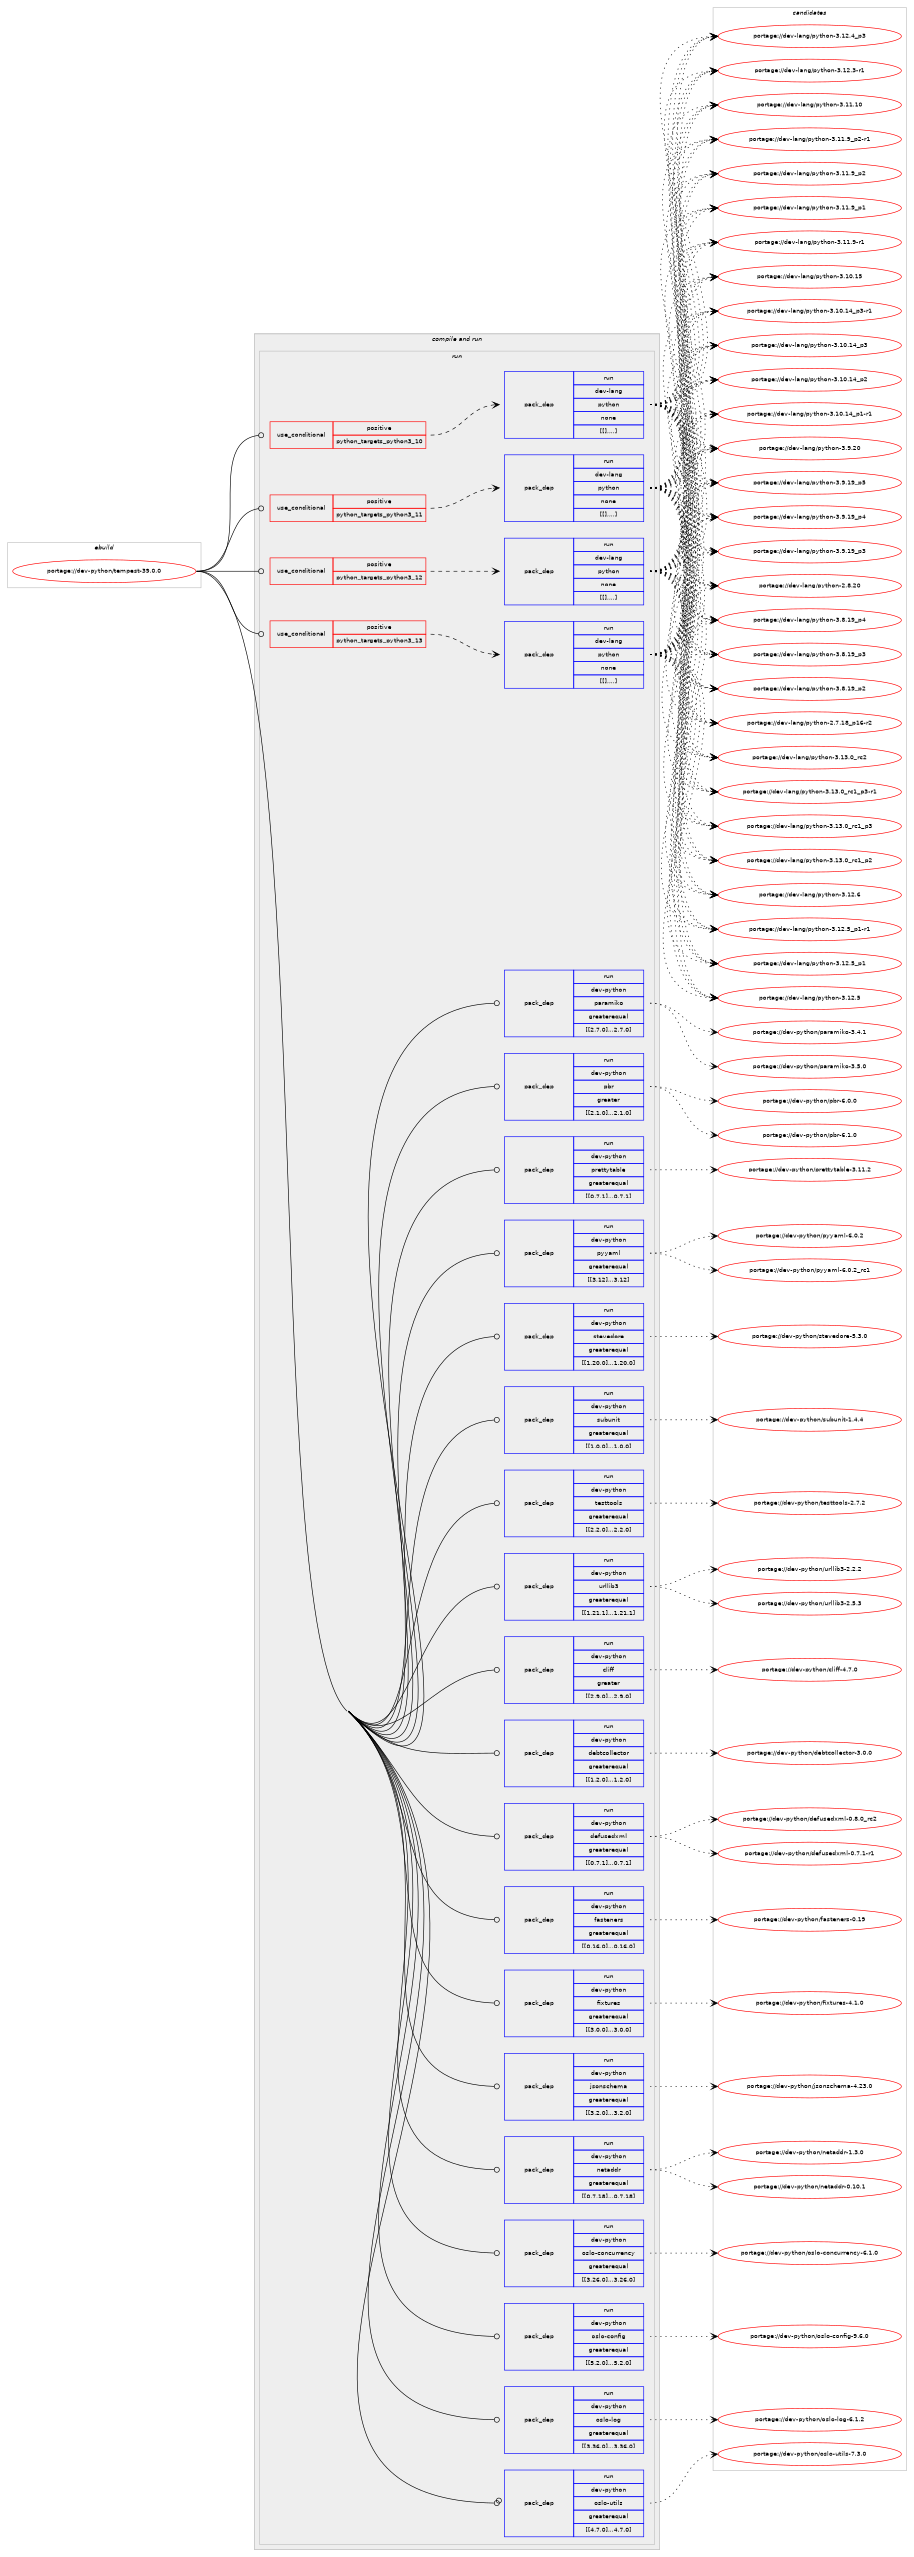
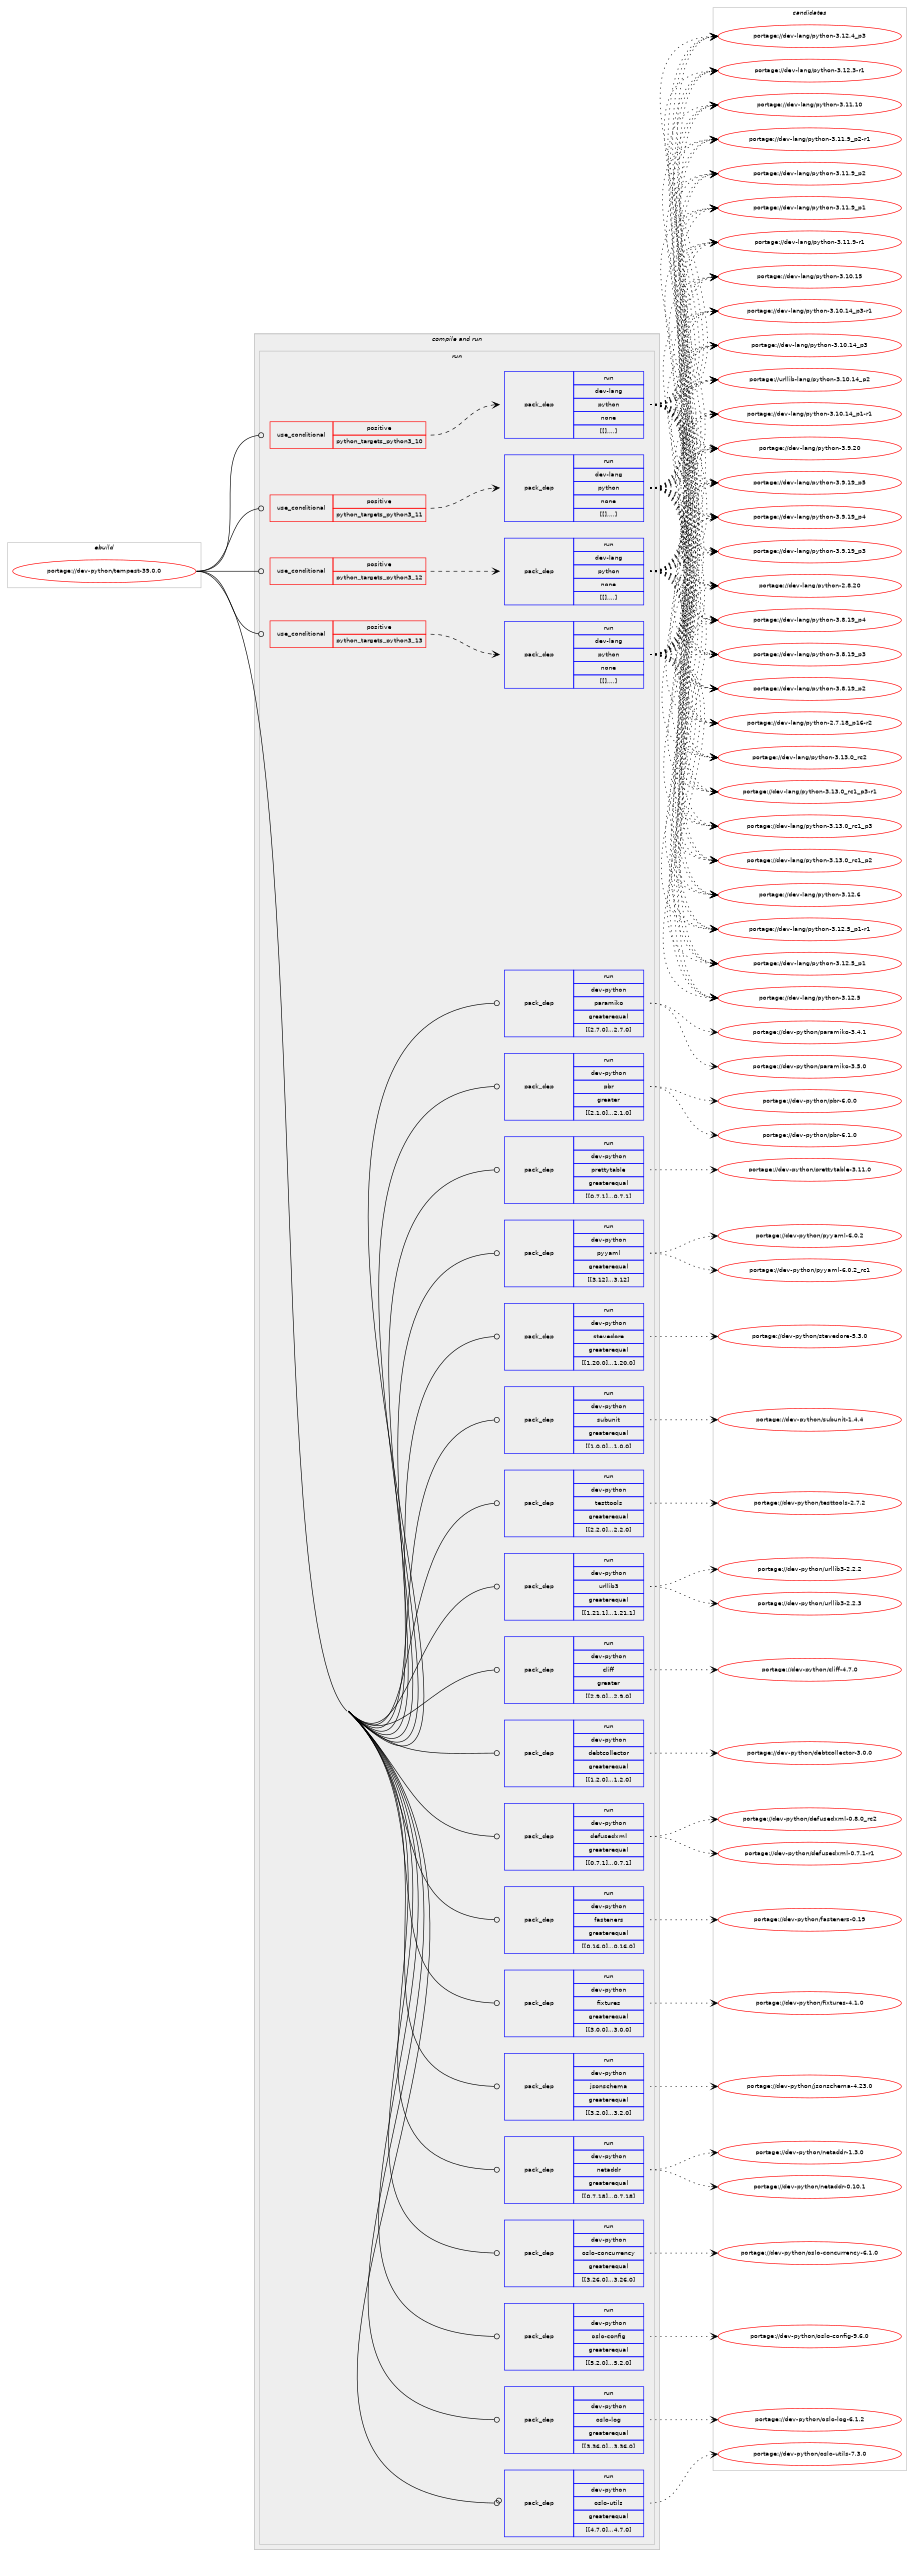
node "portage://dev-lang/python-3.10.14_p2": label "portage://dev-lang/python-3.10.14_p2" -> "portage://urllib-lang/python-3.10.14_p2"
node "portage://dev-python/prettytable-3.11.2": label "portage://dev-python/prettytable-3.11.2" -> "portage://dev-python/prettytable-3.11.0"
node "portage://dev-python/urllib3-2.5.3": label "portage://dev-python/urllib3-2.5.3" -> "portage://dev-python/urllib3-2.2.3"
